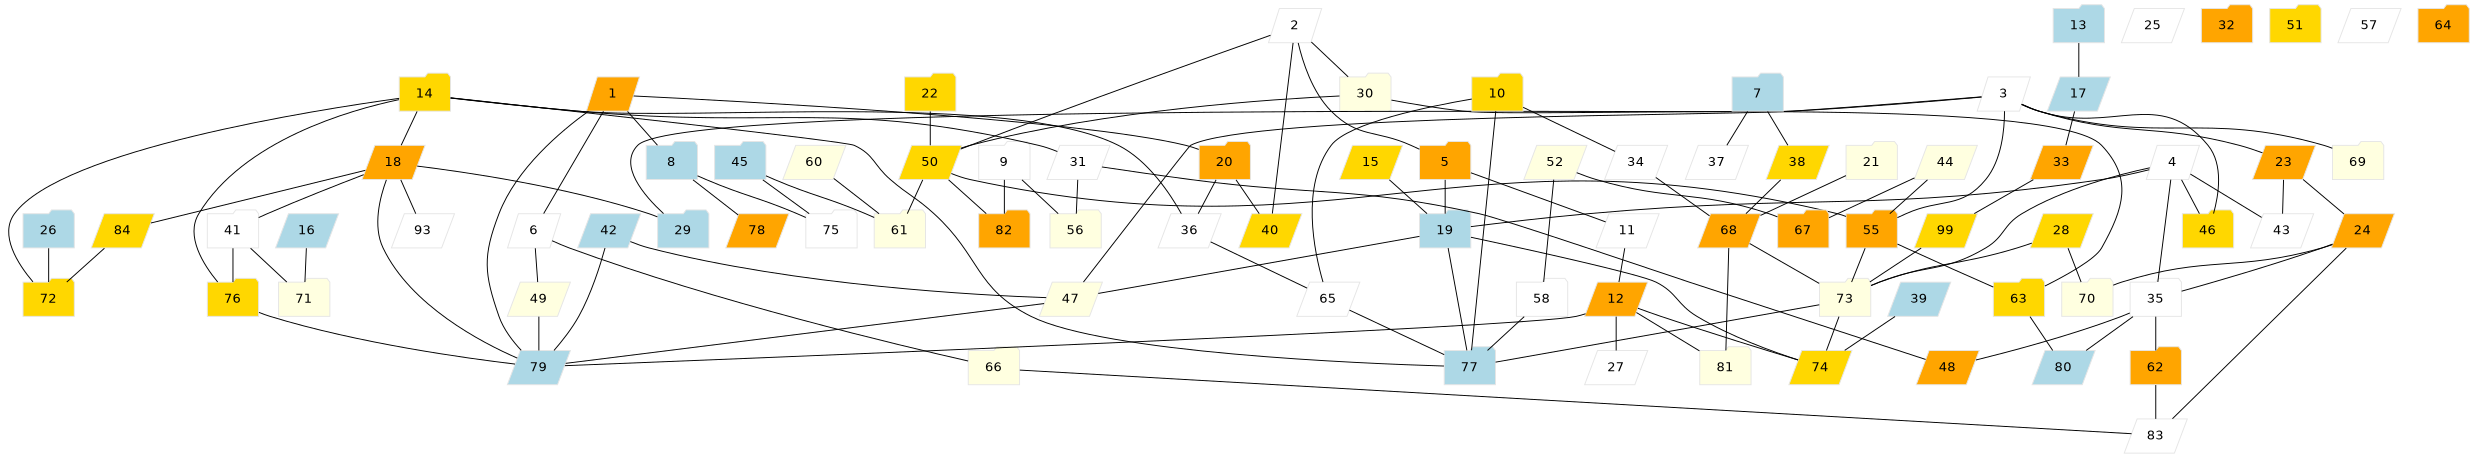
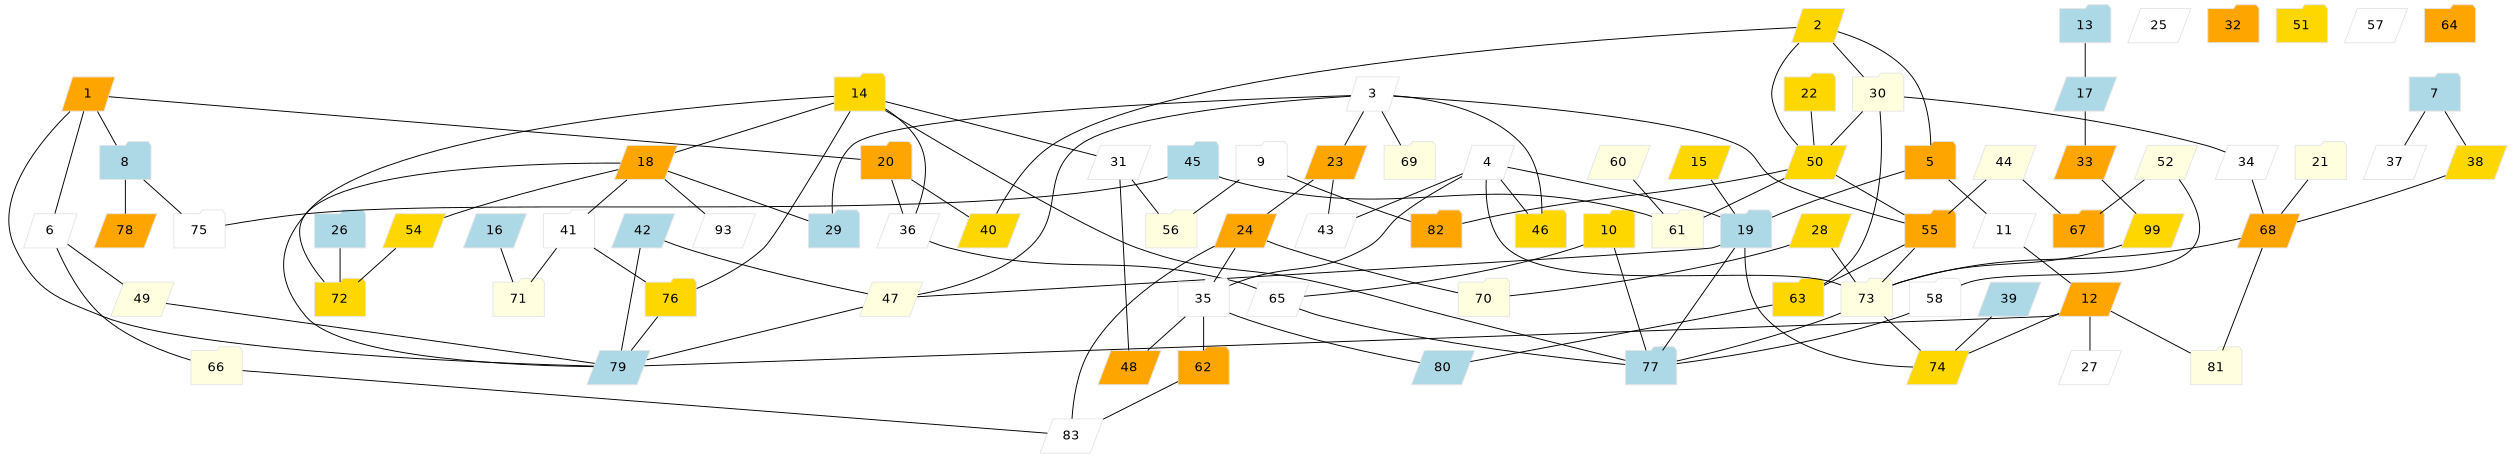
node "2": fillcolor white -> gold
edge "10" -- "34": now "30" -- "34"
node "84": label "84" -> "54"
